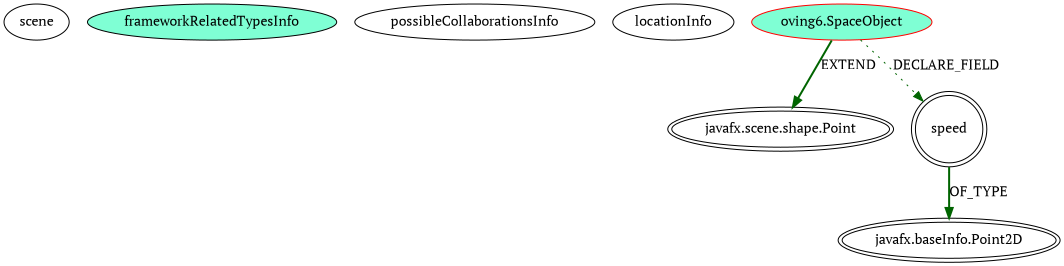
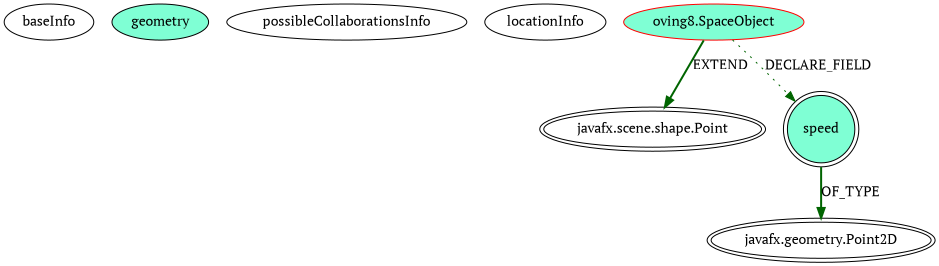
node "scene": label "scene" -> "baseInfo"
node "frameworkRelatedTypesInfo": label "frameworkRelatedTypesInfo" -> "geometry"
node "oving6.SpaceObject": label "oving6.SpaceObject" -> "oving8.SpaceObject"
node "speed": fillcolor white -> aquamarine
node "javafx.baseInfo.Point2D": label "javafx.baseInfo.Point2D" -> "javafx.geometry.Point2D"
